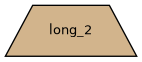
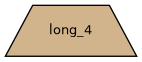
node "long_2": label "long_2" -> "long_4"
